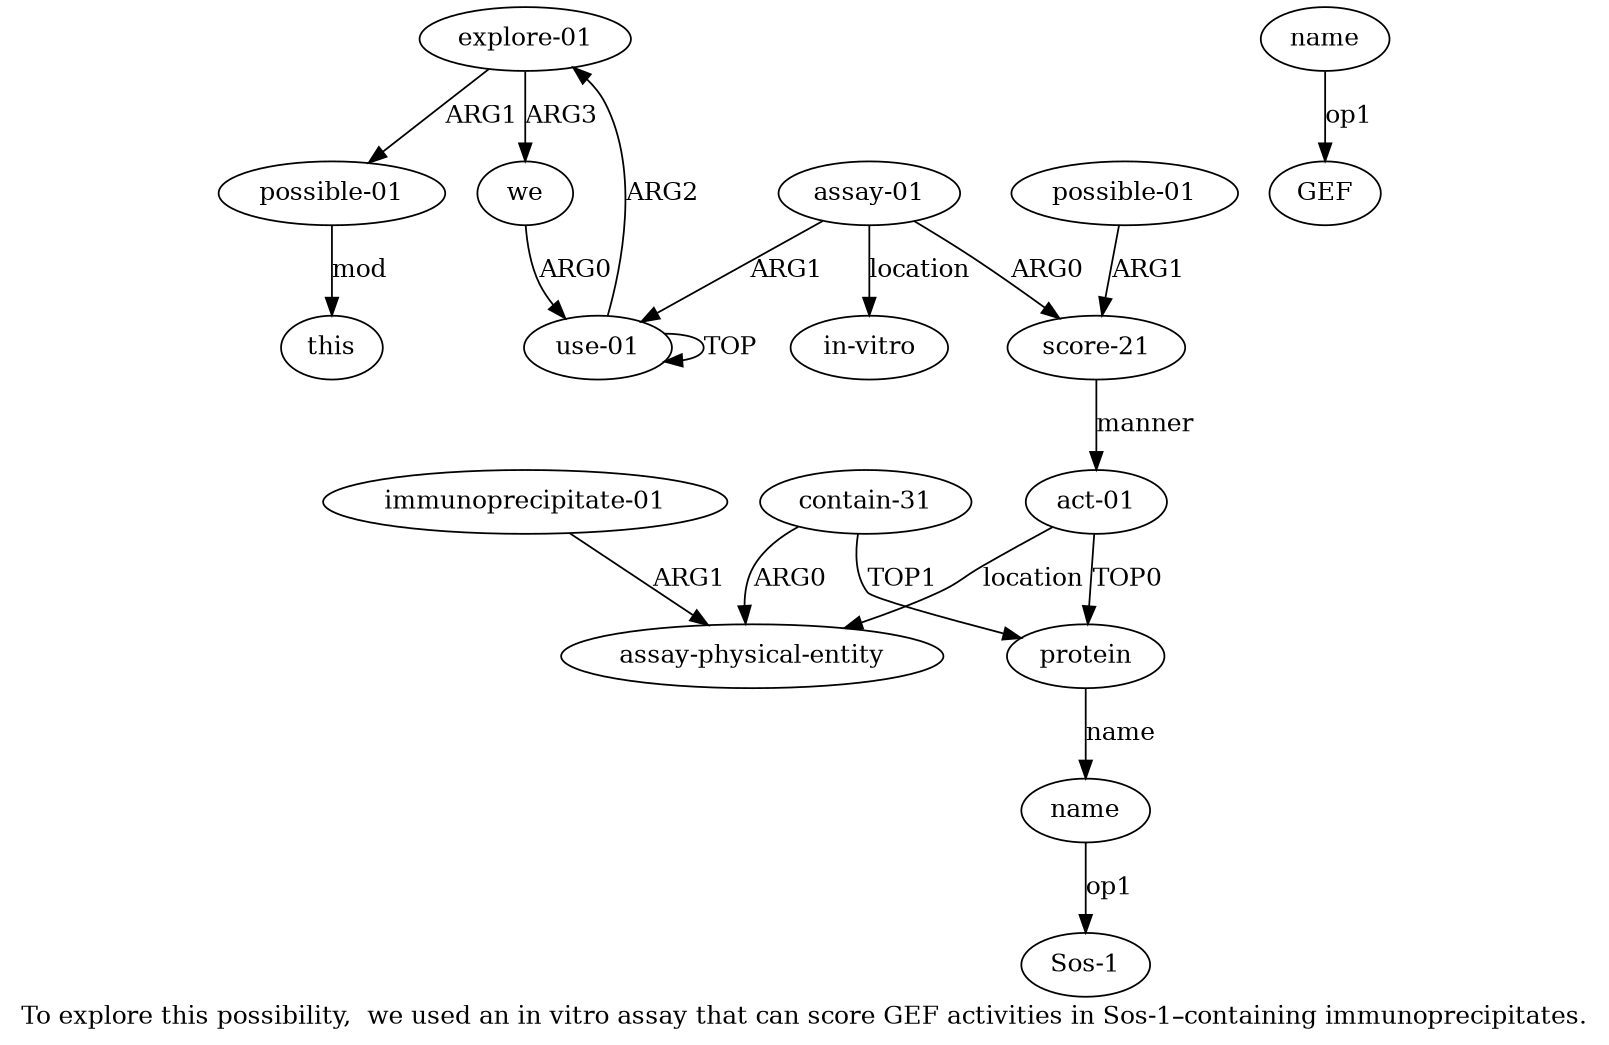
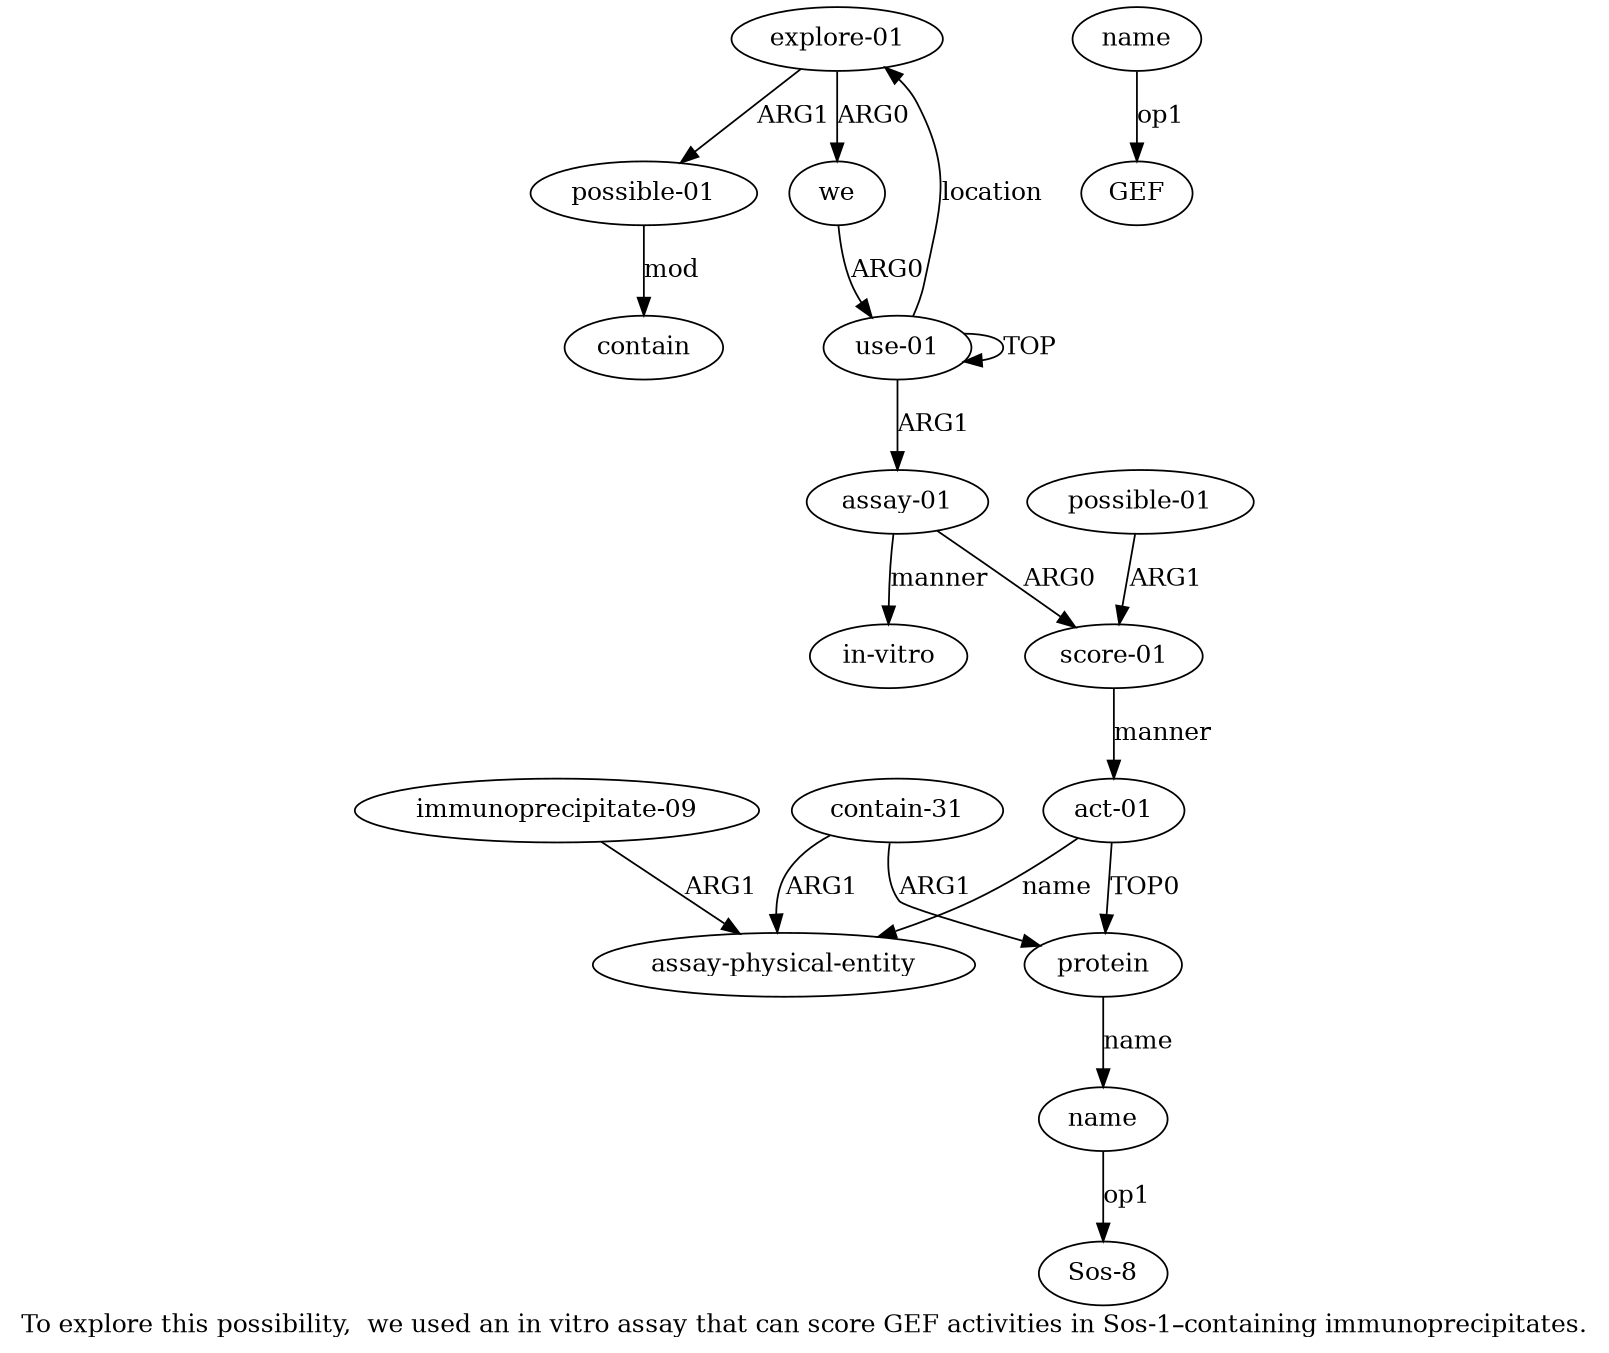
edge "explore-01" -> "we": label "ARG3" -> "ARG0"
edge "use-01" -> "explore-01": label "ARG2" -> "location"
edge "assay-01" -> "use-01": reversed
edge "assay-01" -> "in-vitro": label "location" -> "manner"
node "this": label "this" -> "contain"
node "score-21": label "score-21" -> "score-01"
node "immunoprecipitate-01": label "immunoprecipitate-01" -> "immunoprecipitate-09"
edge "contain-31" -> "assay-physical-entity": label "ARG0" -> "ARG1"
edge "contain-31" -> "protein": label "TOP1" -> "ARG1"
edge "act-01" -> "assay-physical-entity": label "location" -> "name"
node "Sos-1": label "Sos-1" -> "Sos-8"
